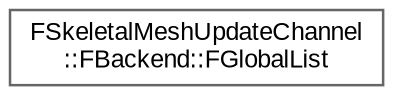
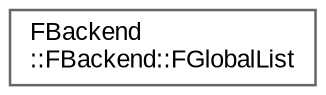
node "FSkeletalMeshUpdateChannel ::FBackend::FGlobalList": label "FSkeletalMeshUpdateChannel ::FBackend::FGlobalList" -> "FBackend ::FBackend::FGlobalList"
